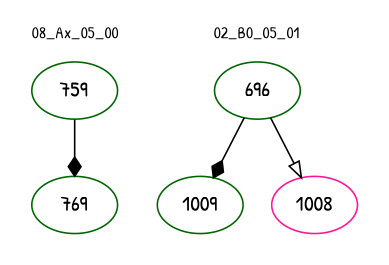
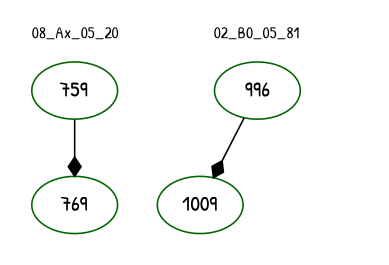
cluster "08_Ax_05_00": label "08_Ax_05_00" -> "08_Ax_05_20"
cluster "02_B0_05_01": label "02_B0_05_01" -> "02_B0_05_81"
node "696": label "696" -> "996"
node "1008": removed
